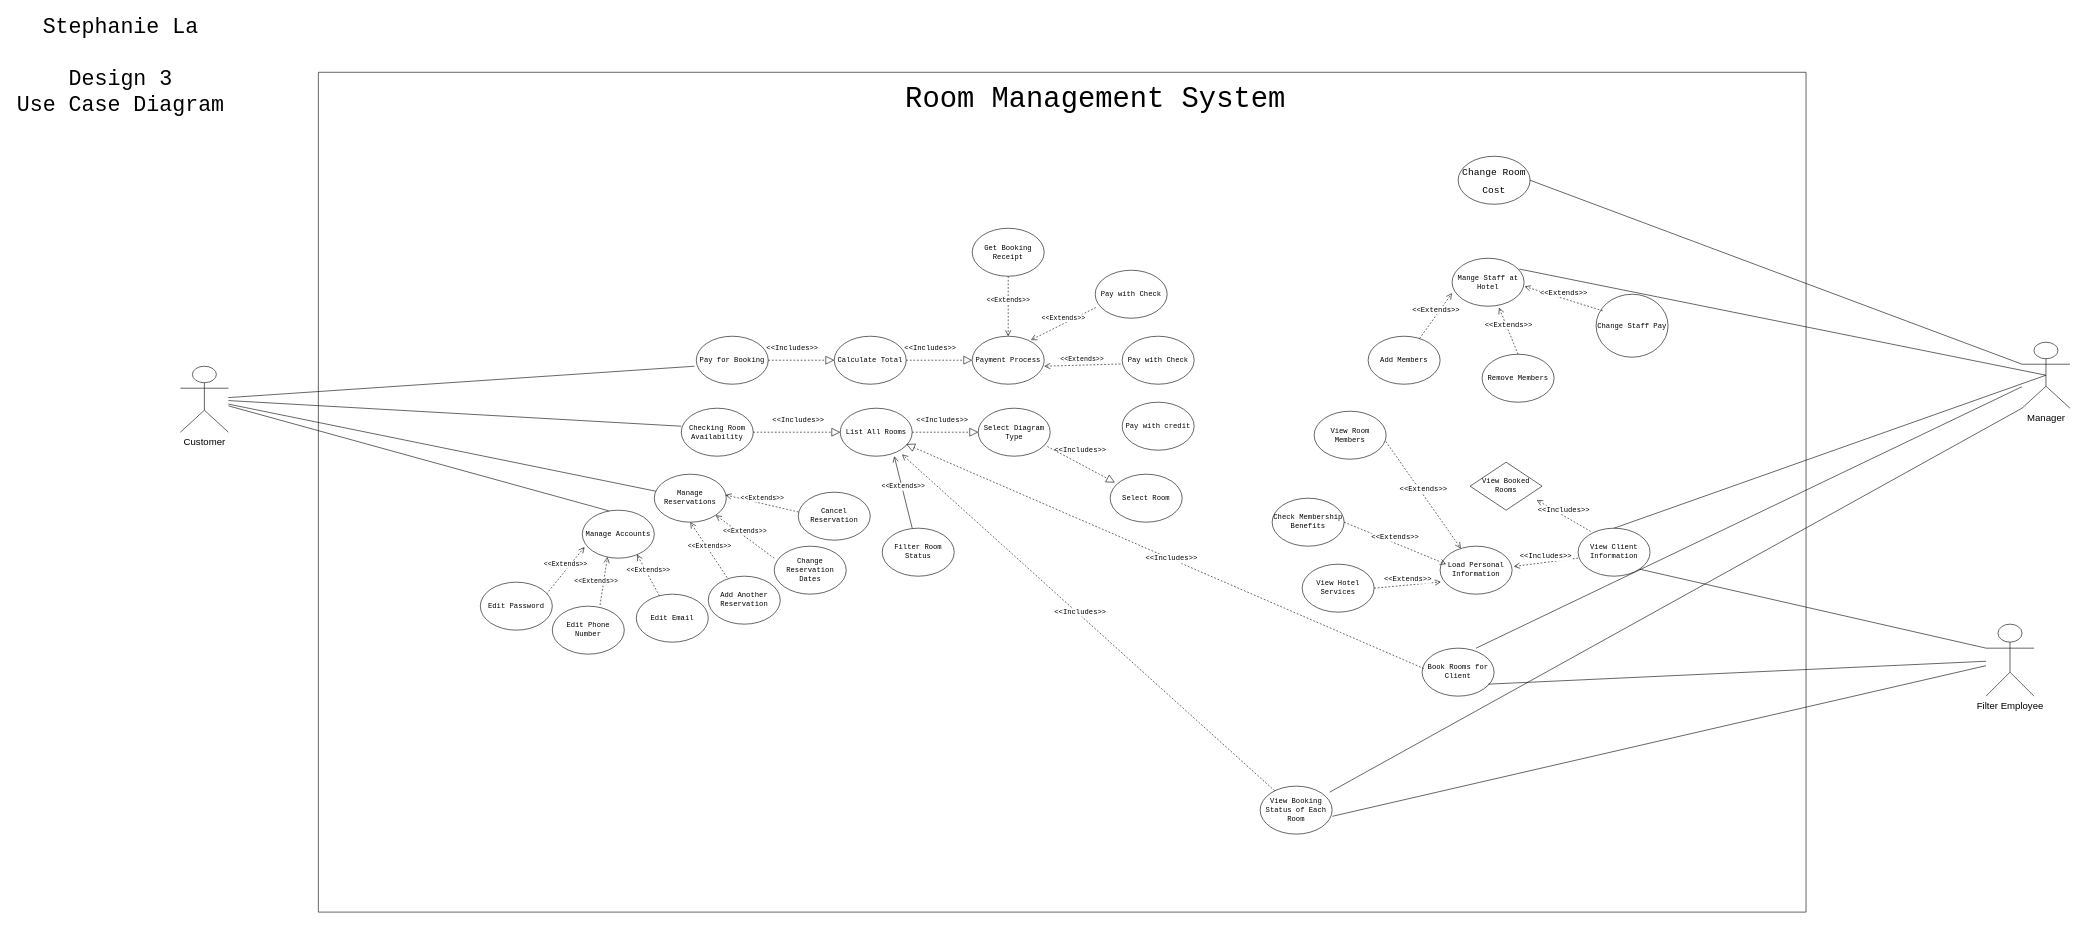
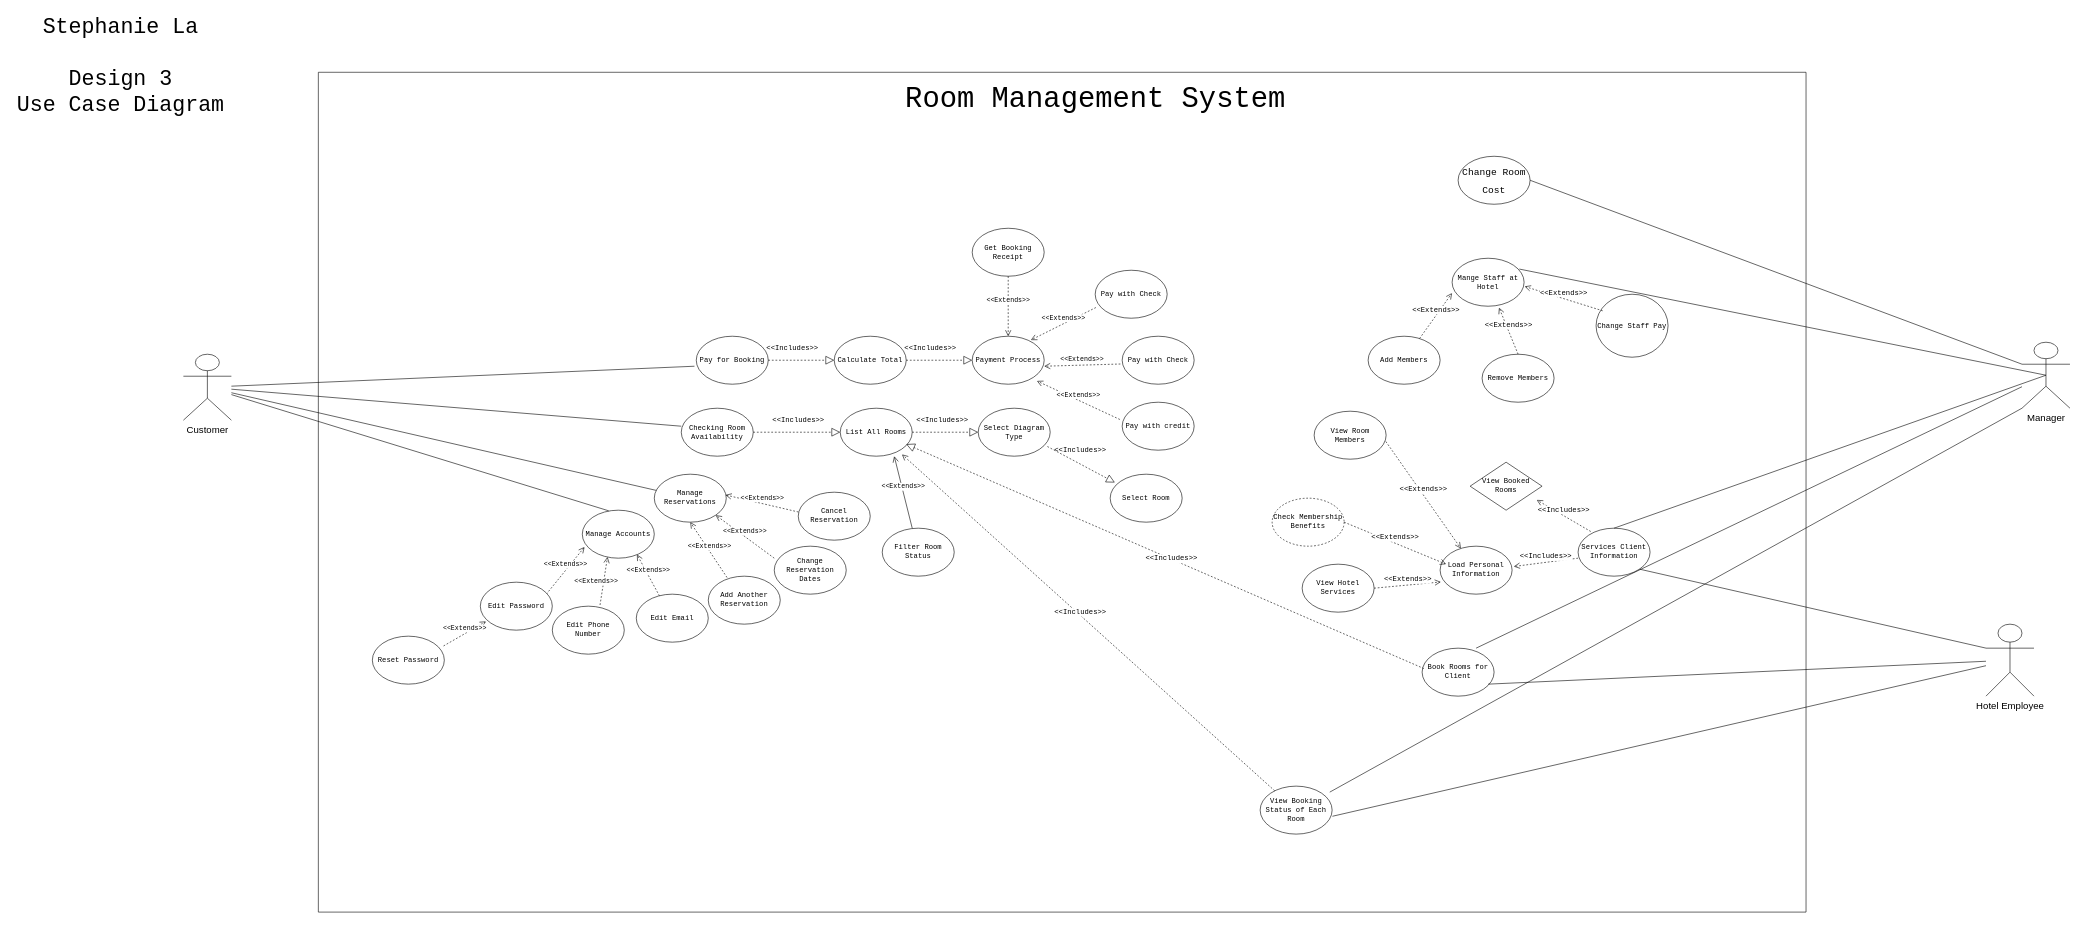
node "Customer": moved (204, 399) -> (207, 387)
edge "Pay with credit" -> "Payment Process": added, label "<<Extends>>"
node "Check Membership Benefits": style solid -> dashed
node "View Client Information": label "View Client Information" -> "Services Client Information"
edge "Reset Password" -> "Edit Password": added, label "<<Extends>>"
node "Reset Password": added
node "Filter Employee": label "Filter Employee" -> "Hotel Employee"
